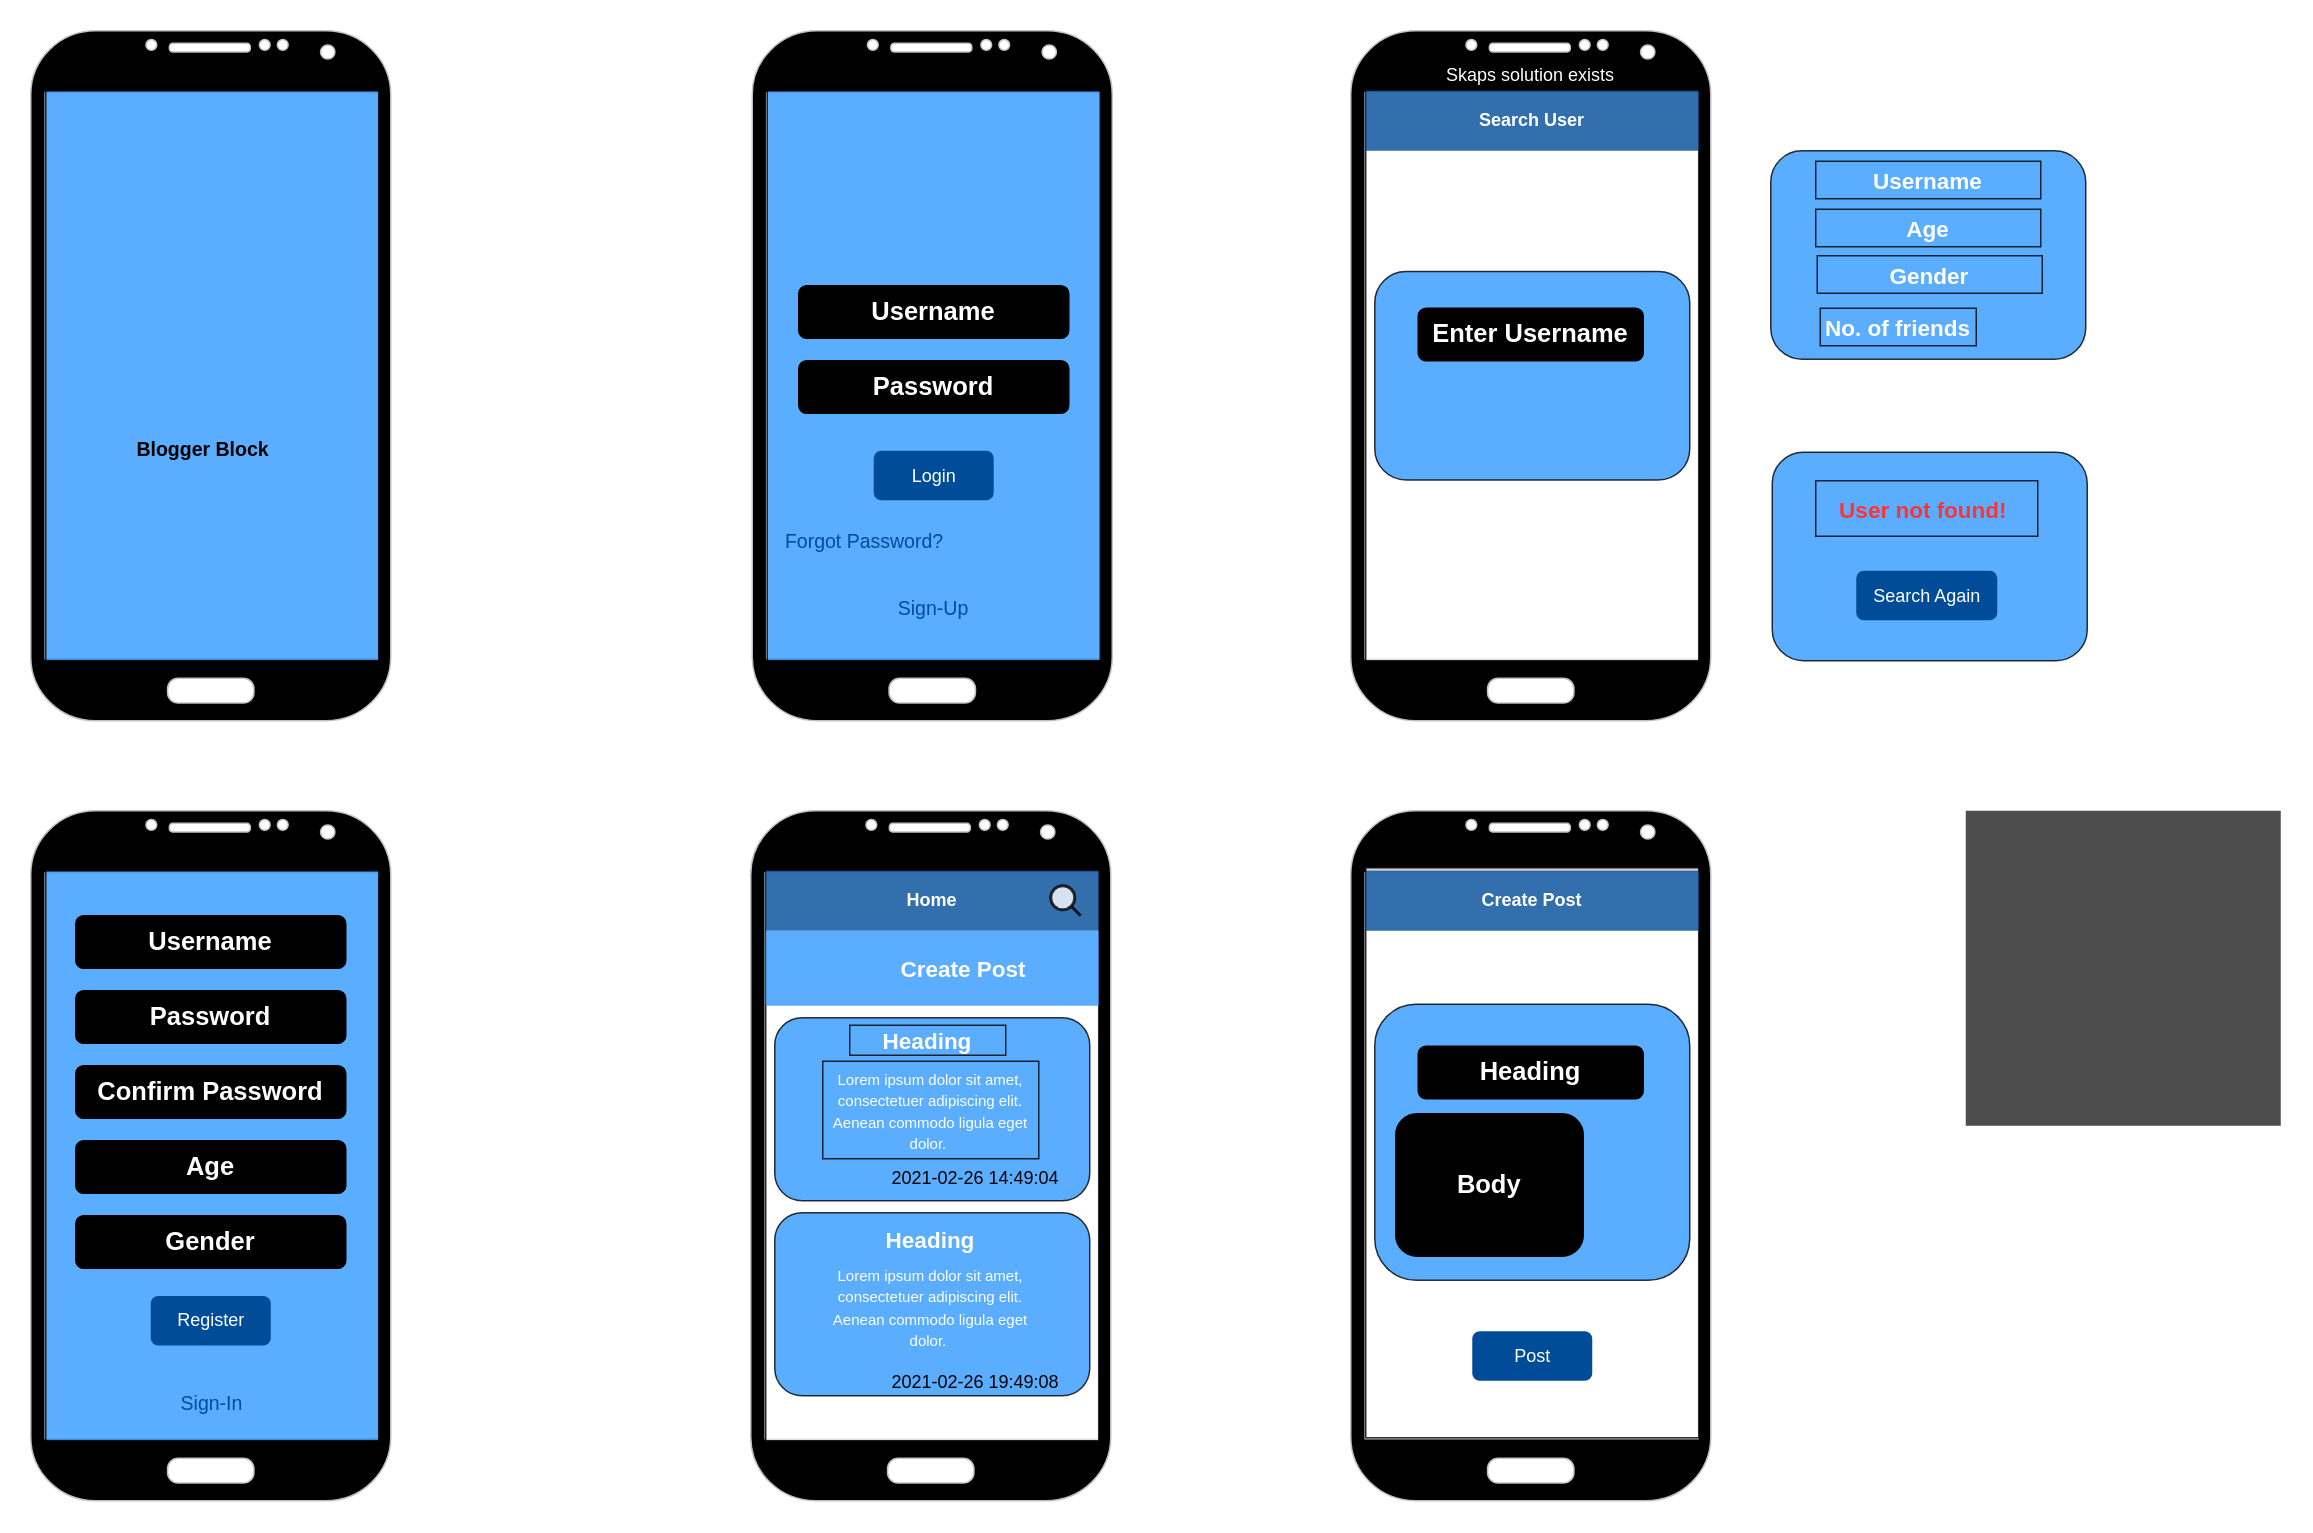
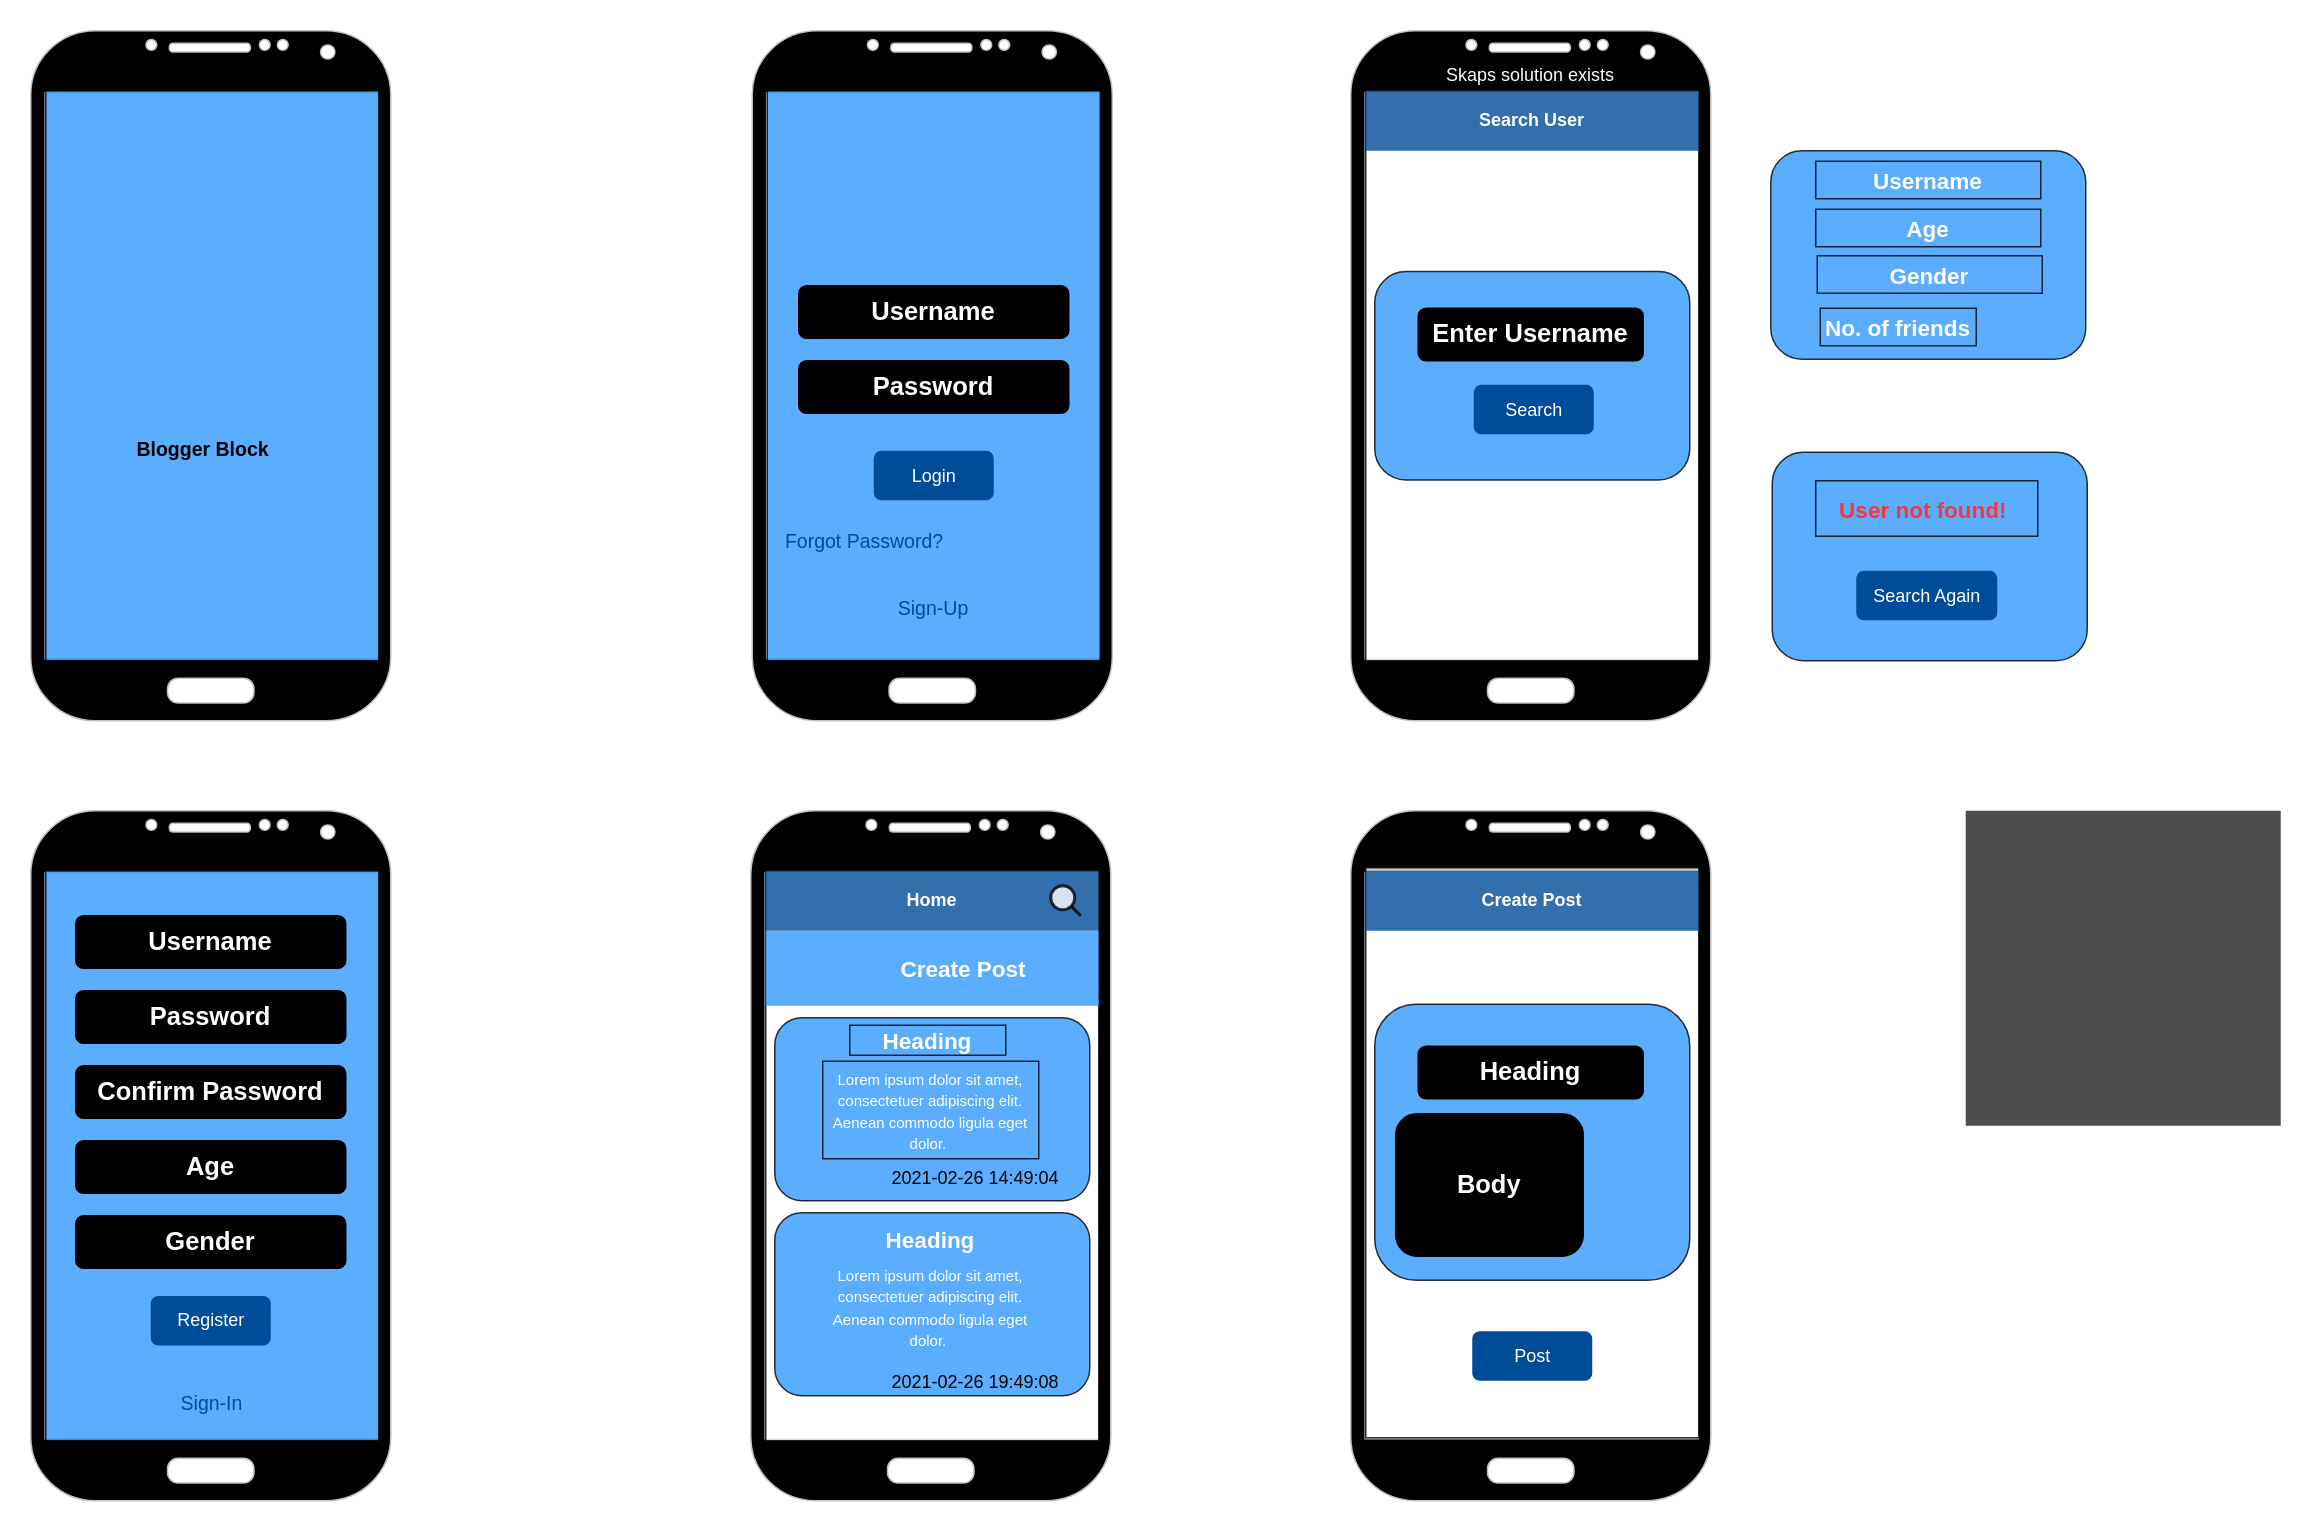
node "Search": added
